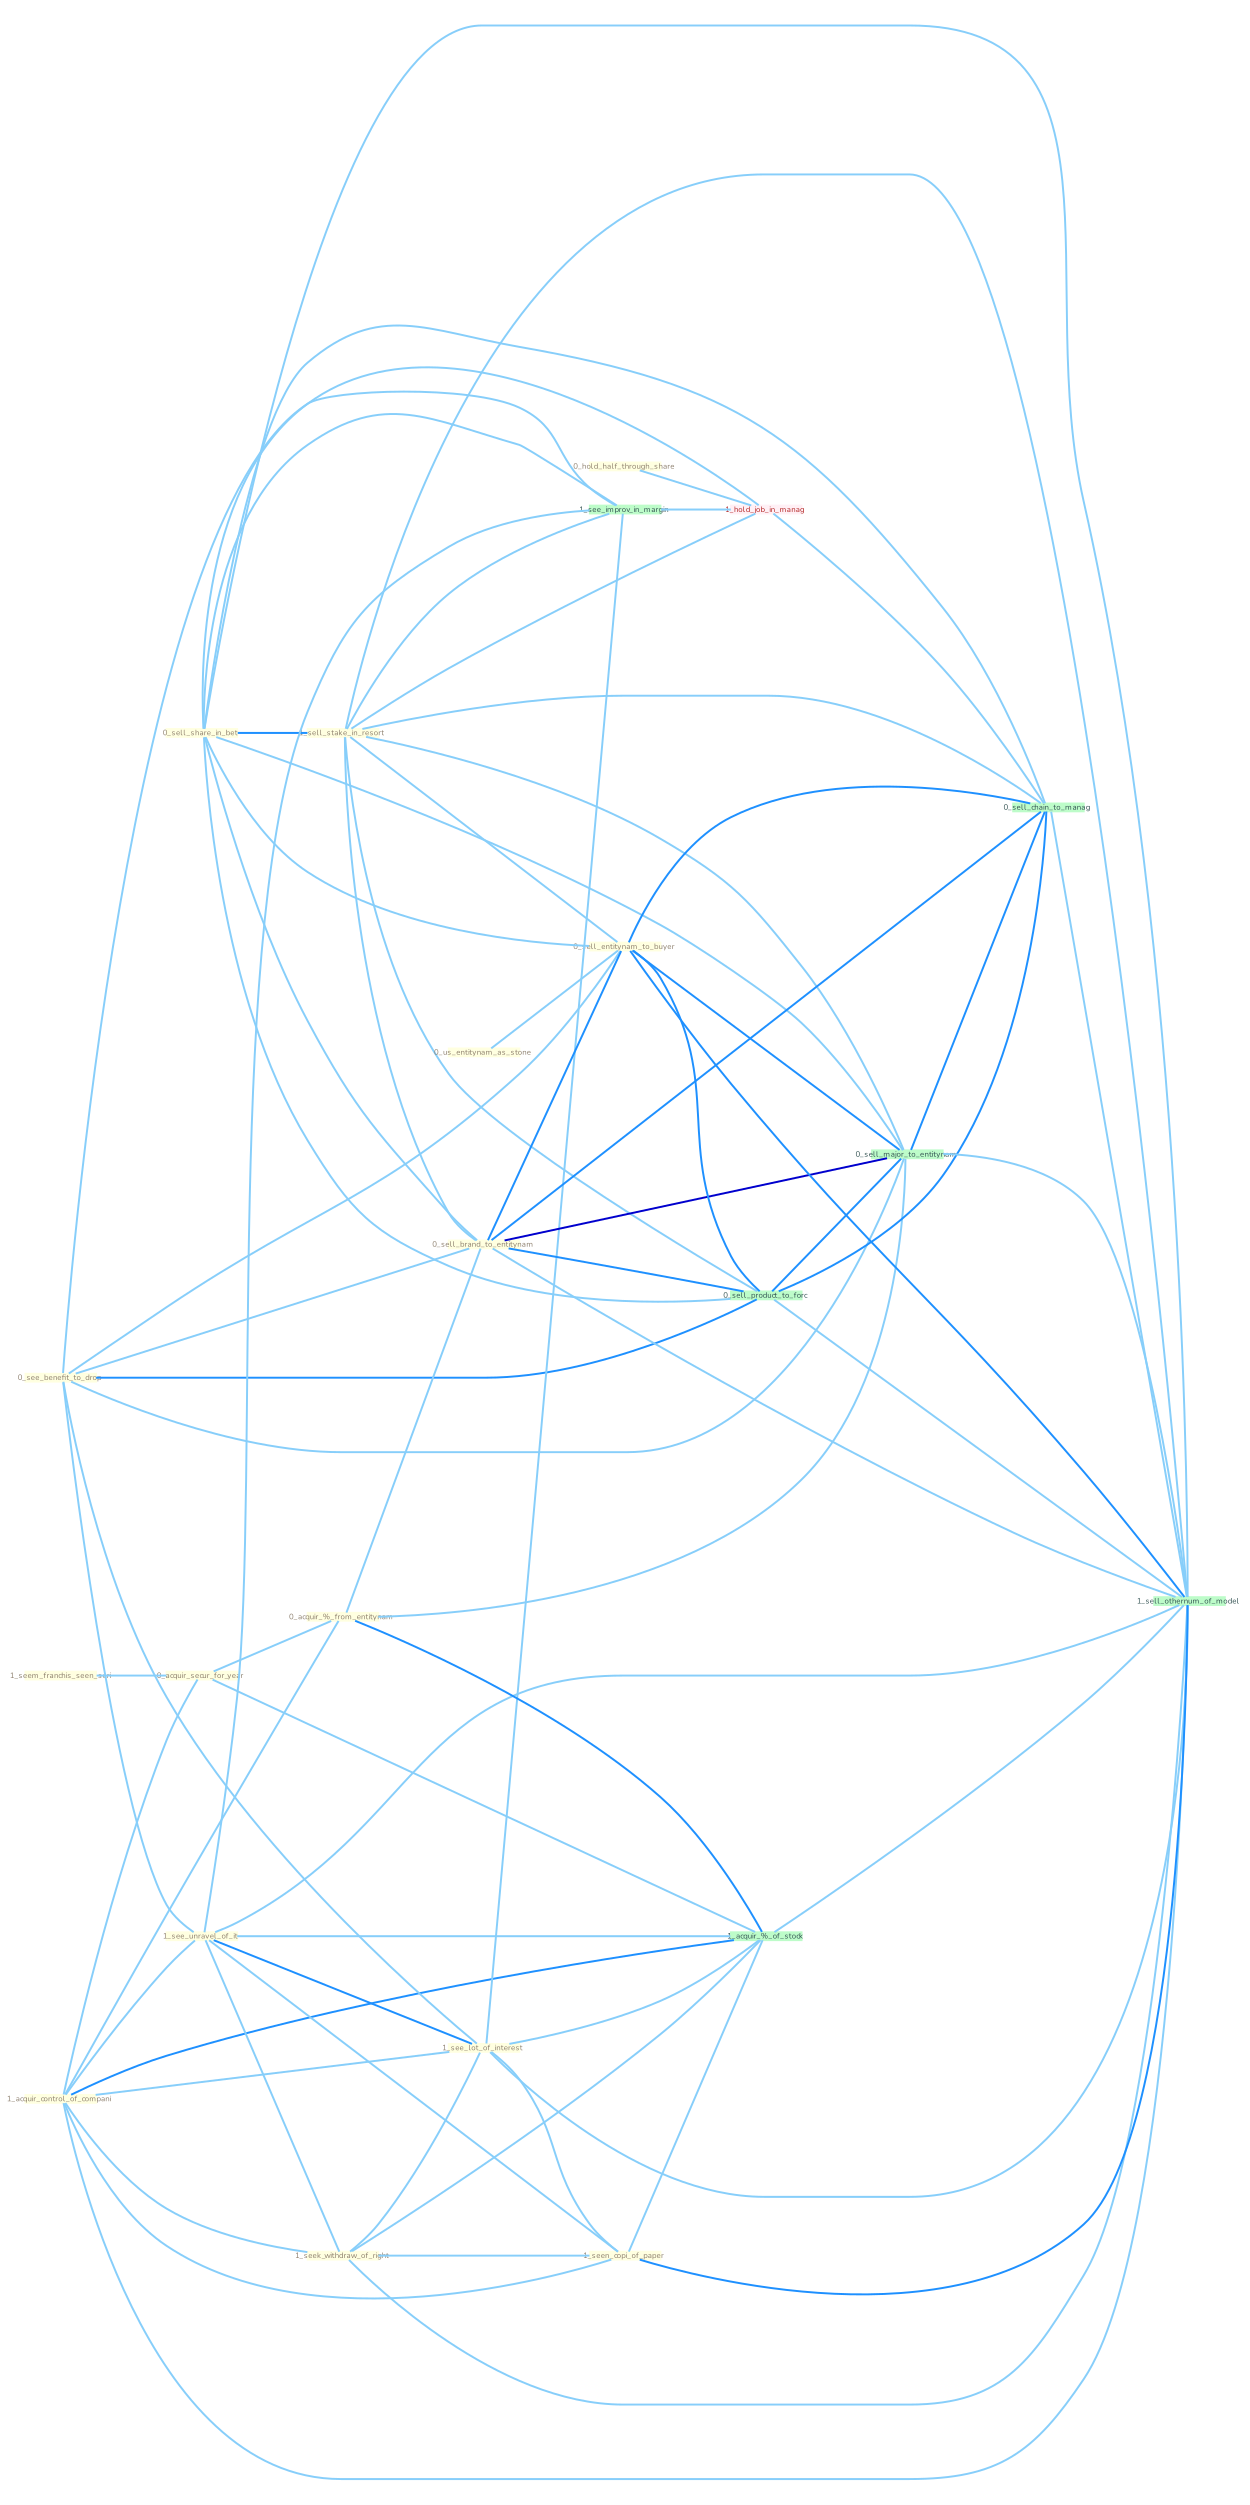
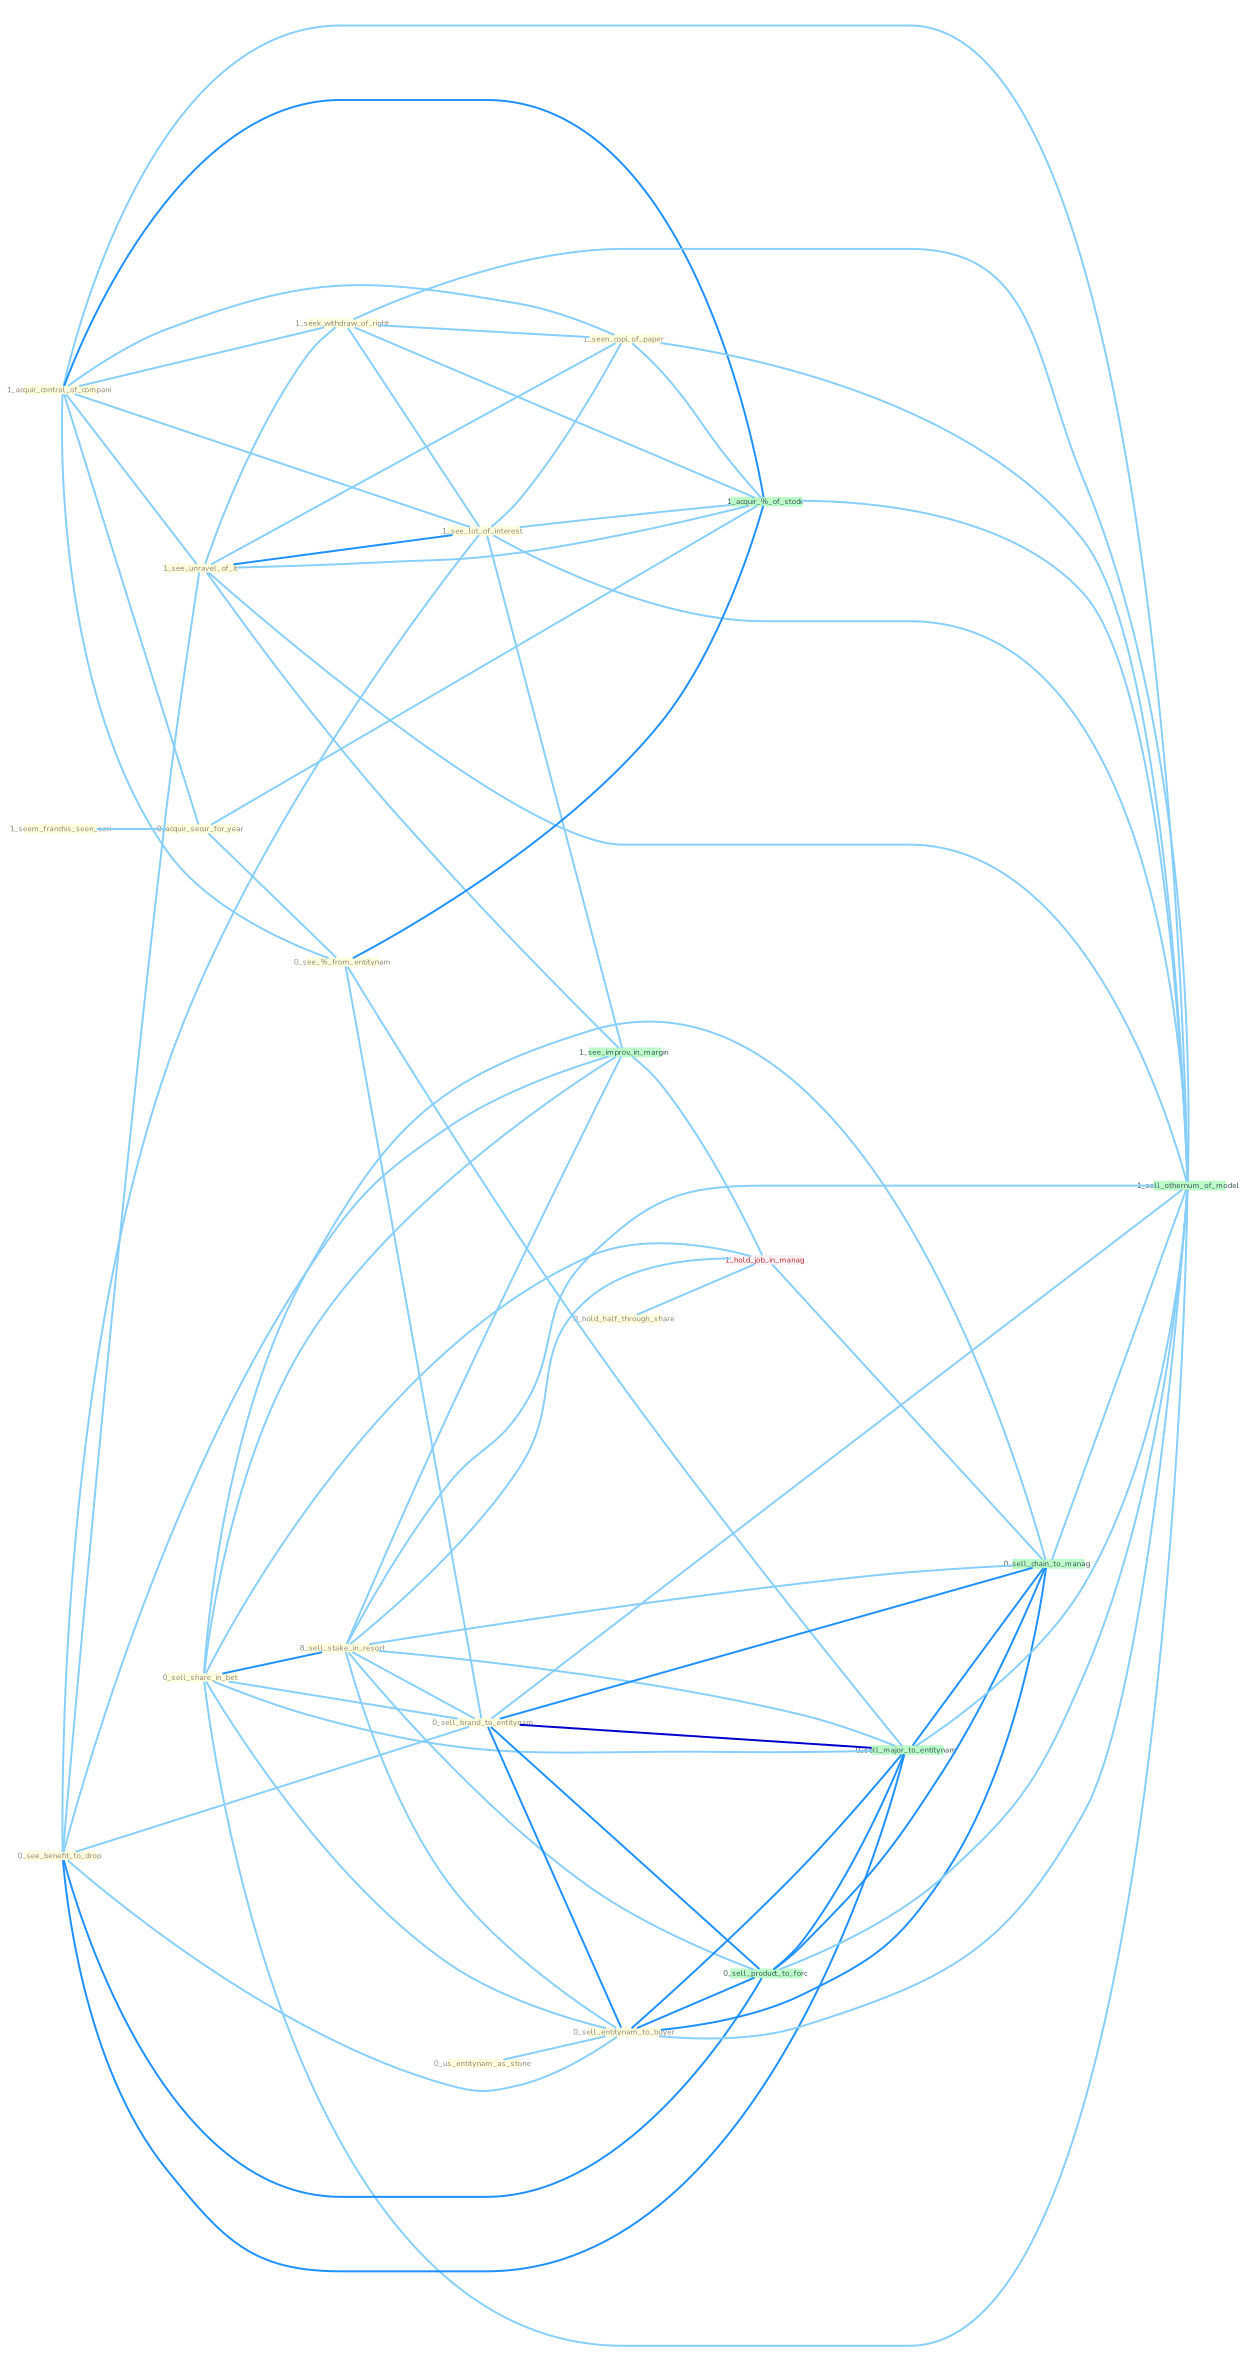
node "1_sell_stake_in_resort": label "1_sell_stake_in_resort" -> "8_sell_stake_in_resort"
edge "0_sell_share_in_bet" -- "0_sell_product_to_forc": removed
edge "0_sell_entitynam_to_buyer" -- "1_sell_othernum_of_model": color #1e90ff -> #87cefa
edge "0_sell_major_to_entitynam" -- "0_see_benefit_to_drop": color #87cefa -> #1e90ff
node "0_acquir_%_from_entitynam": label "0_acquir_%_from_entitynam" -> "0_see_%_from_entitynam"
edge "1_sell_othernum_of_model" -- "1_seen_copi_of_paper": color #1e90ff -> #87cefa
